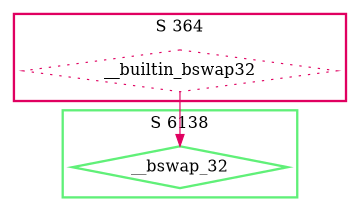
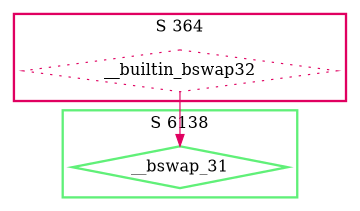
node "__bswap_32": label "__bswap_32" -> "__bswap_31"
